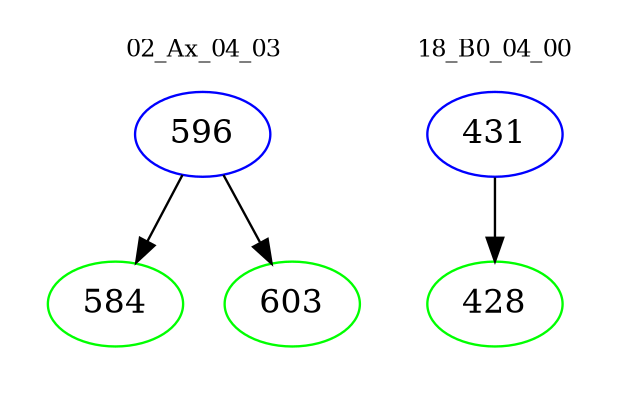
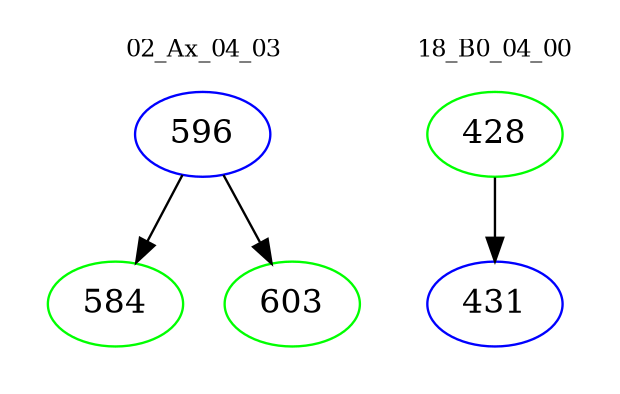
edge "431" -> "428": reversed
